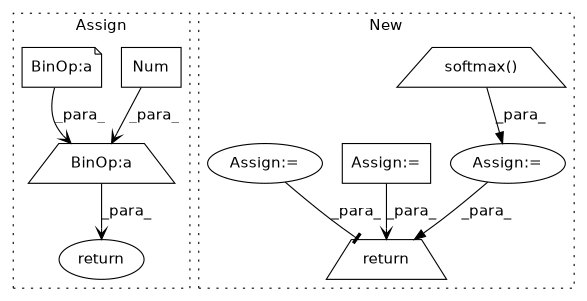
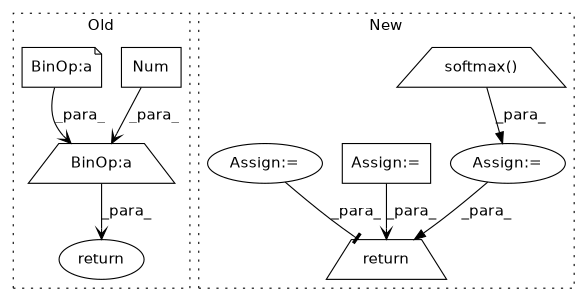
cluster "Assign": label "Assign" -> "Old"
